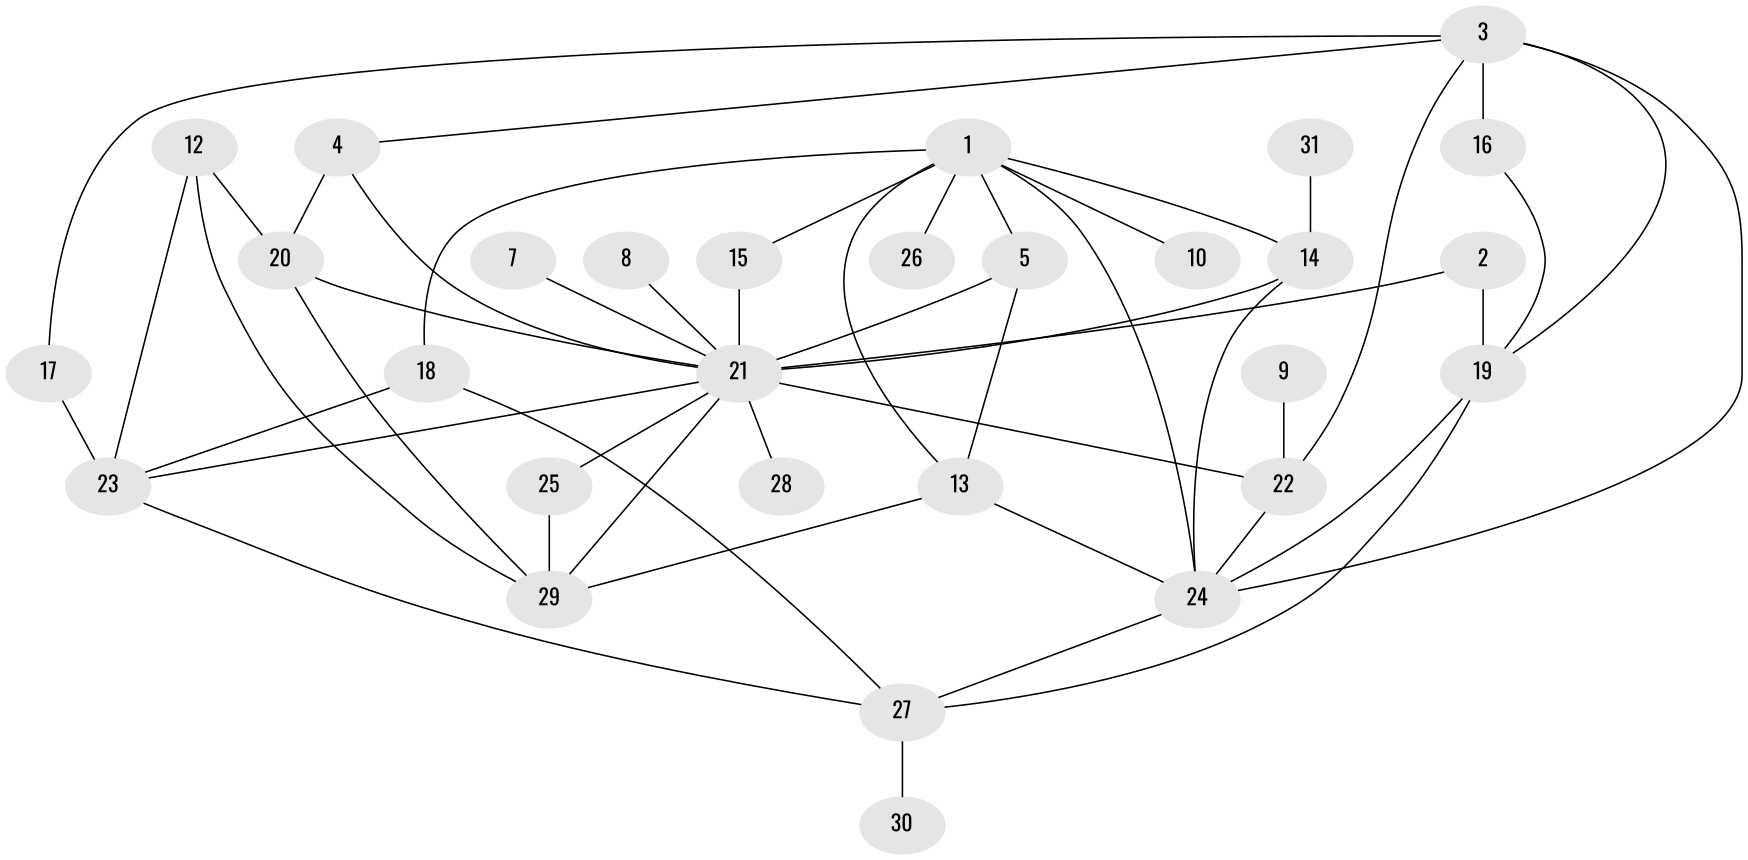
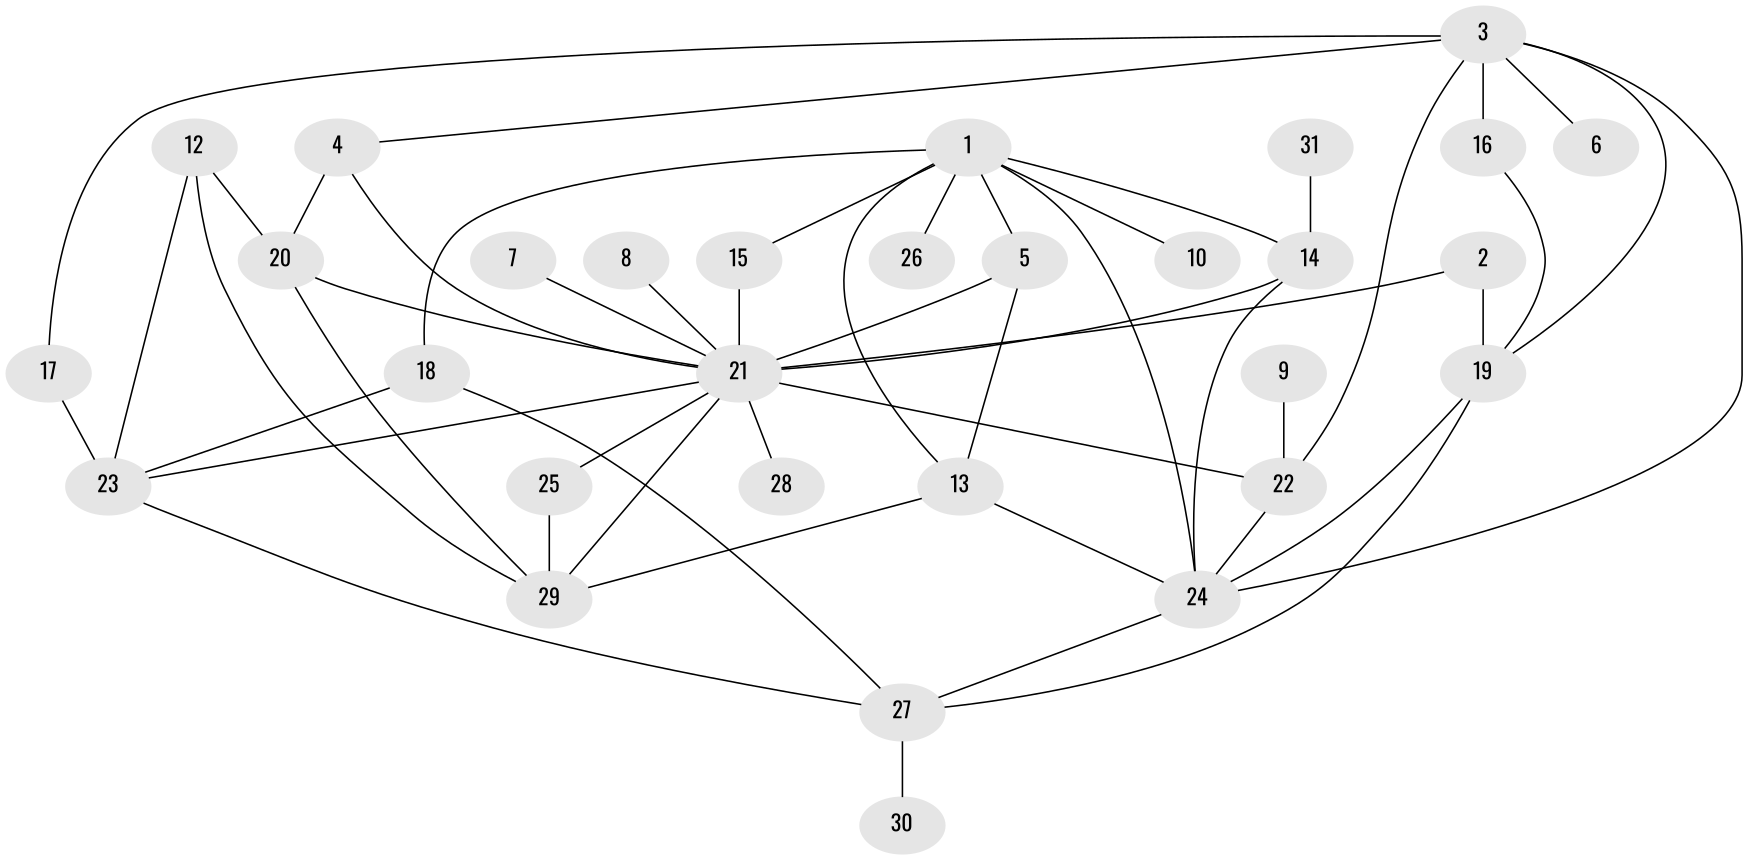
node "6": added
